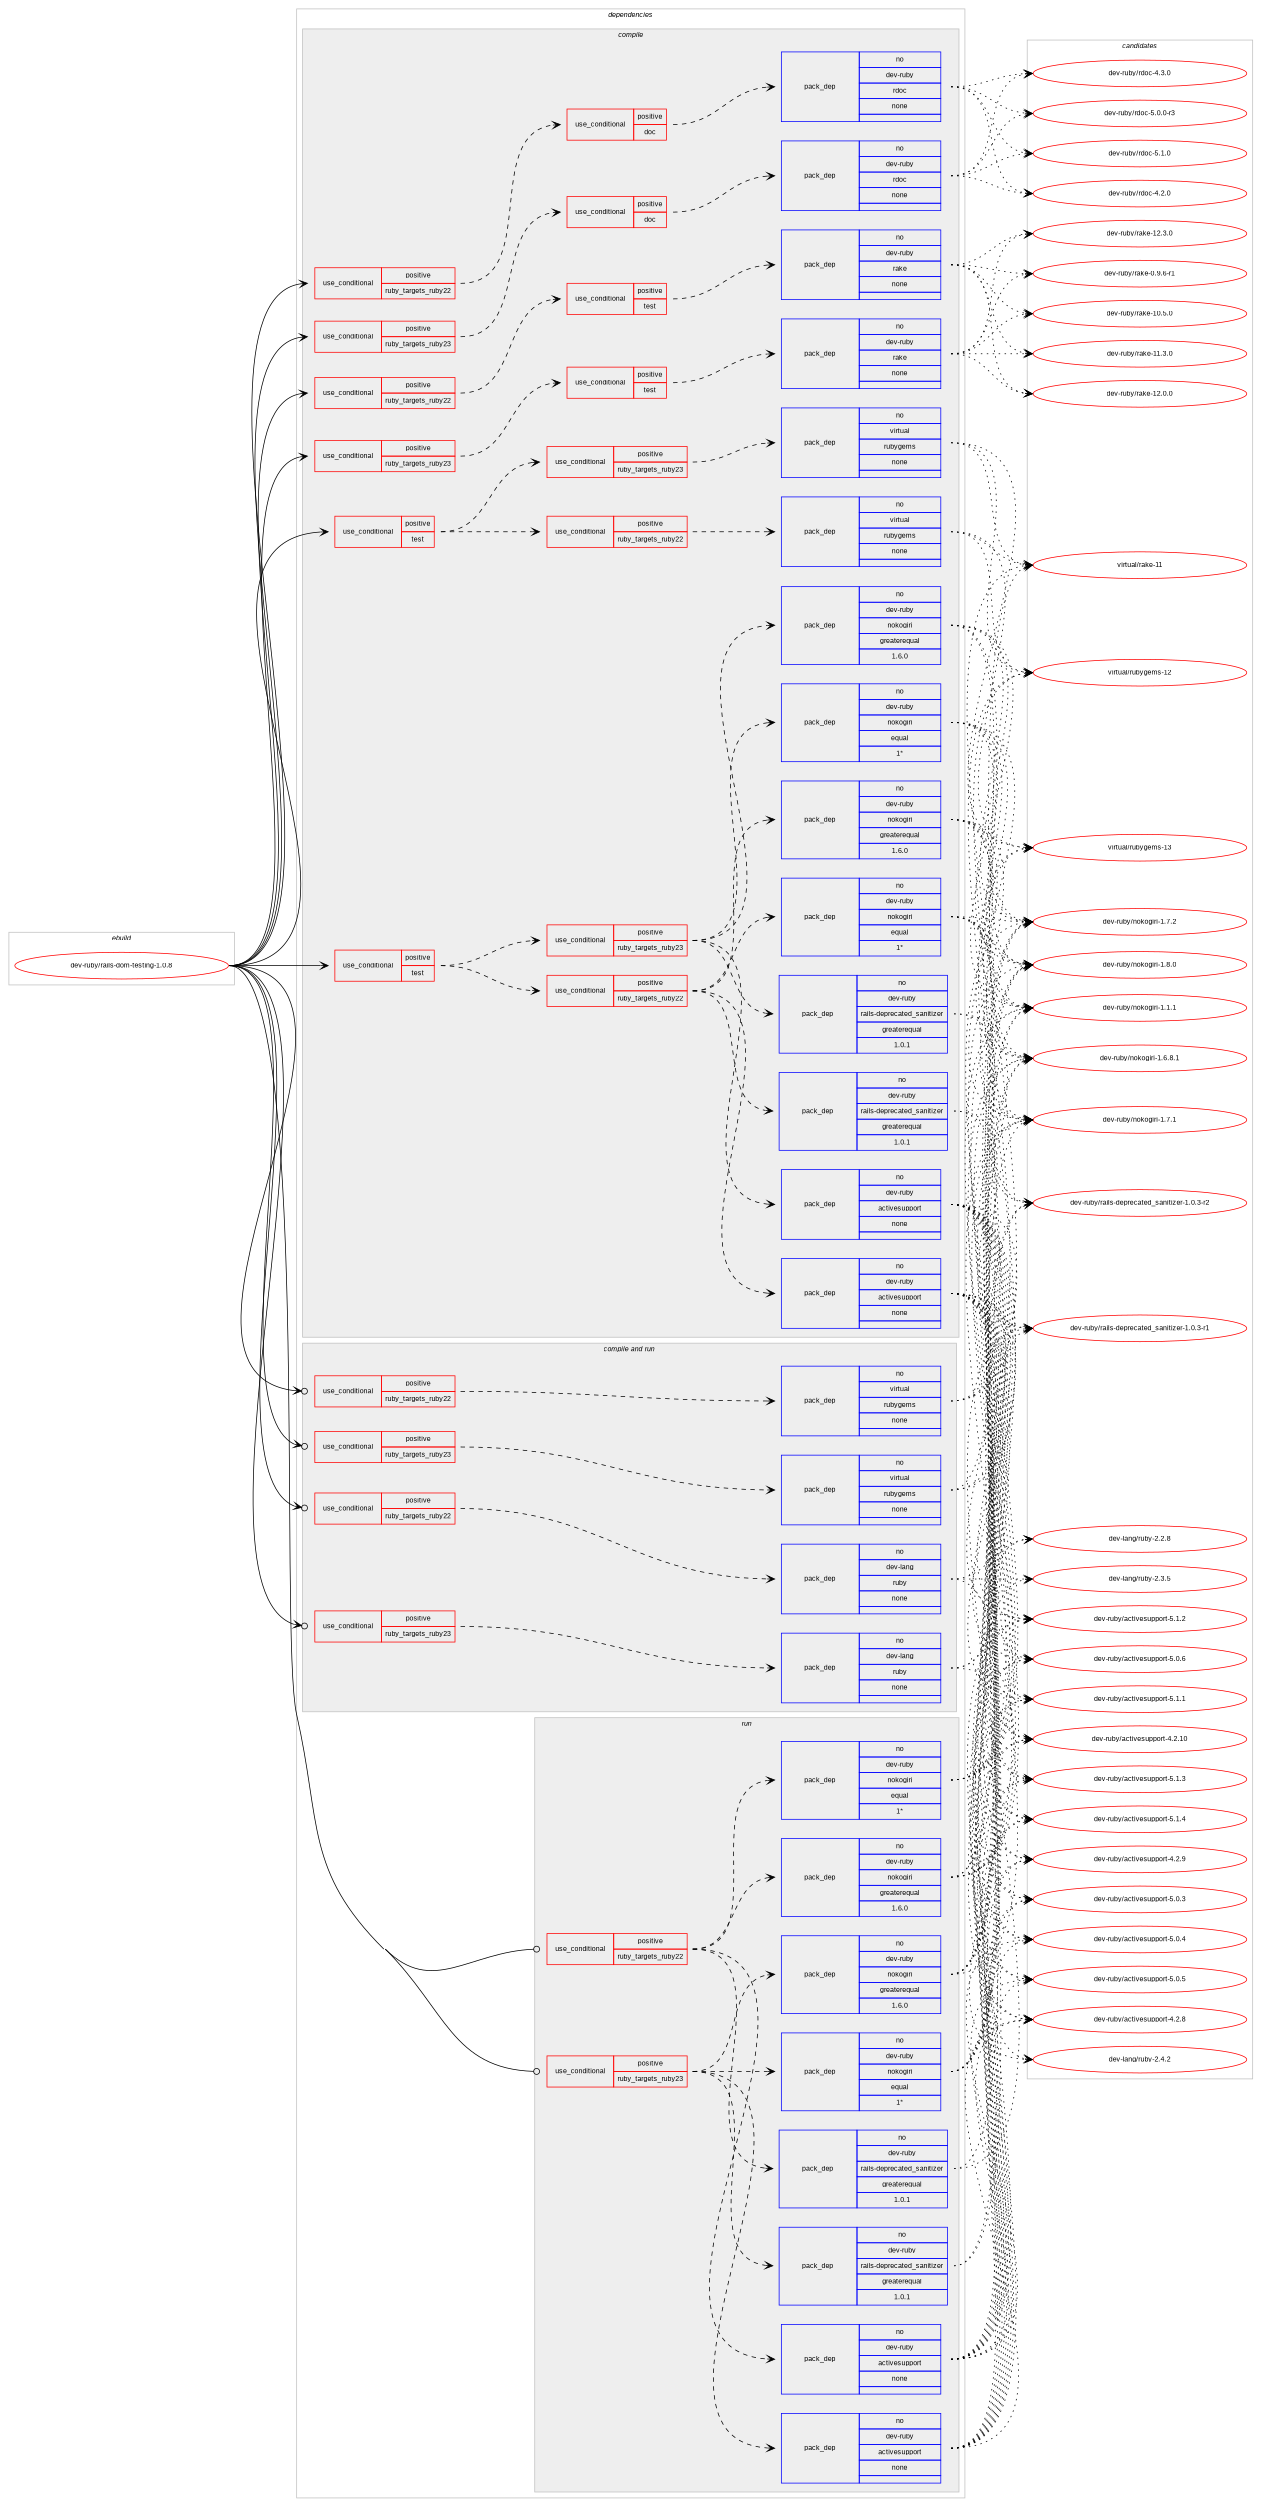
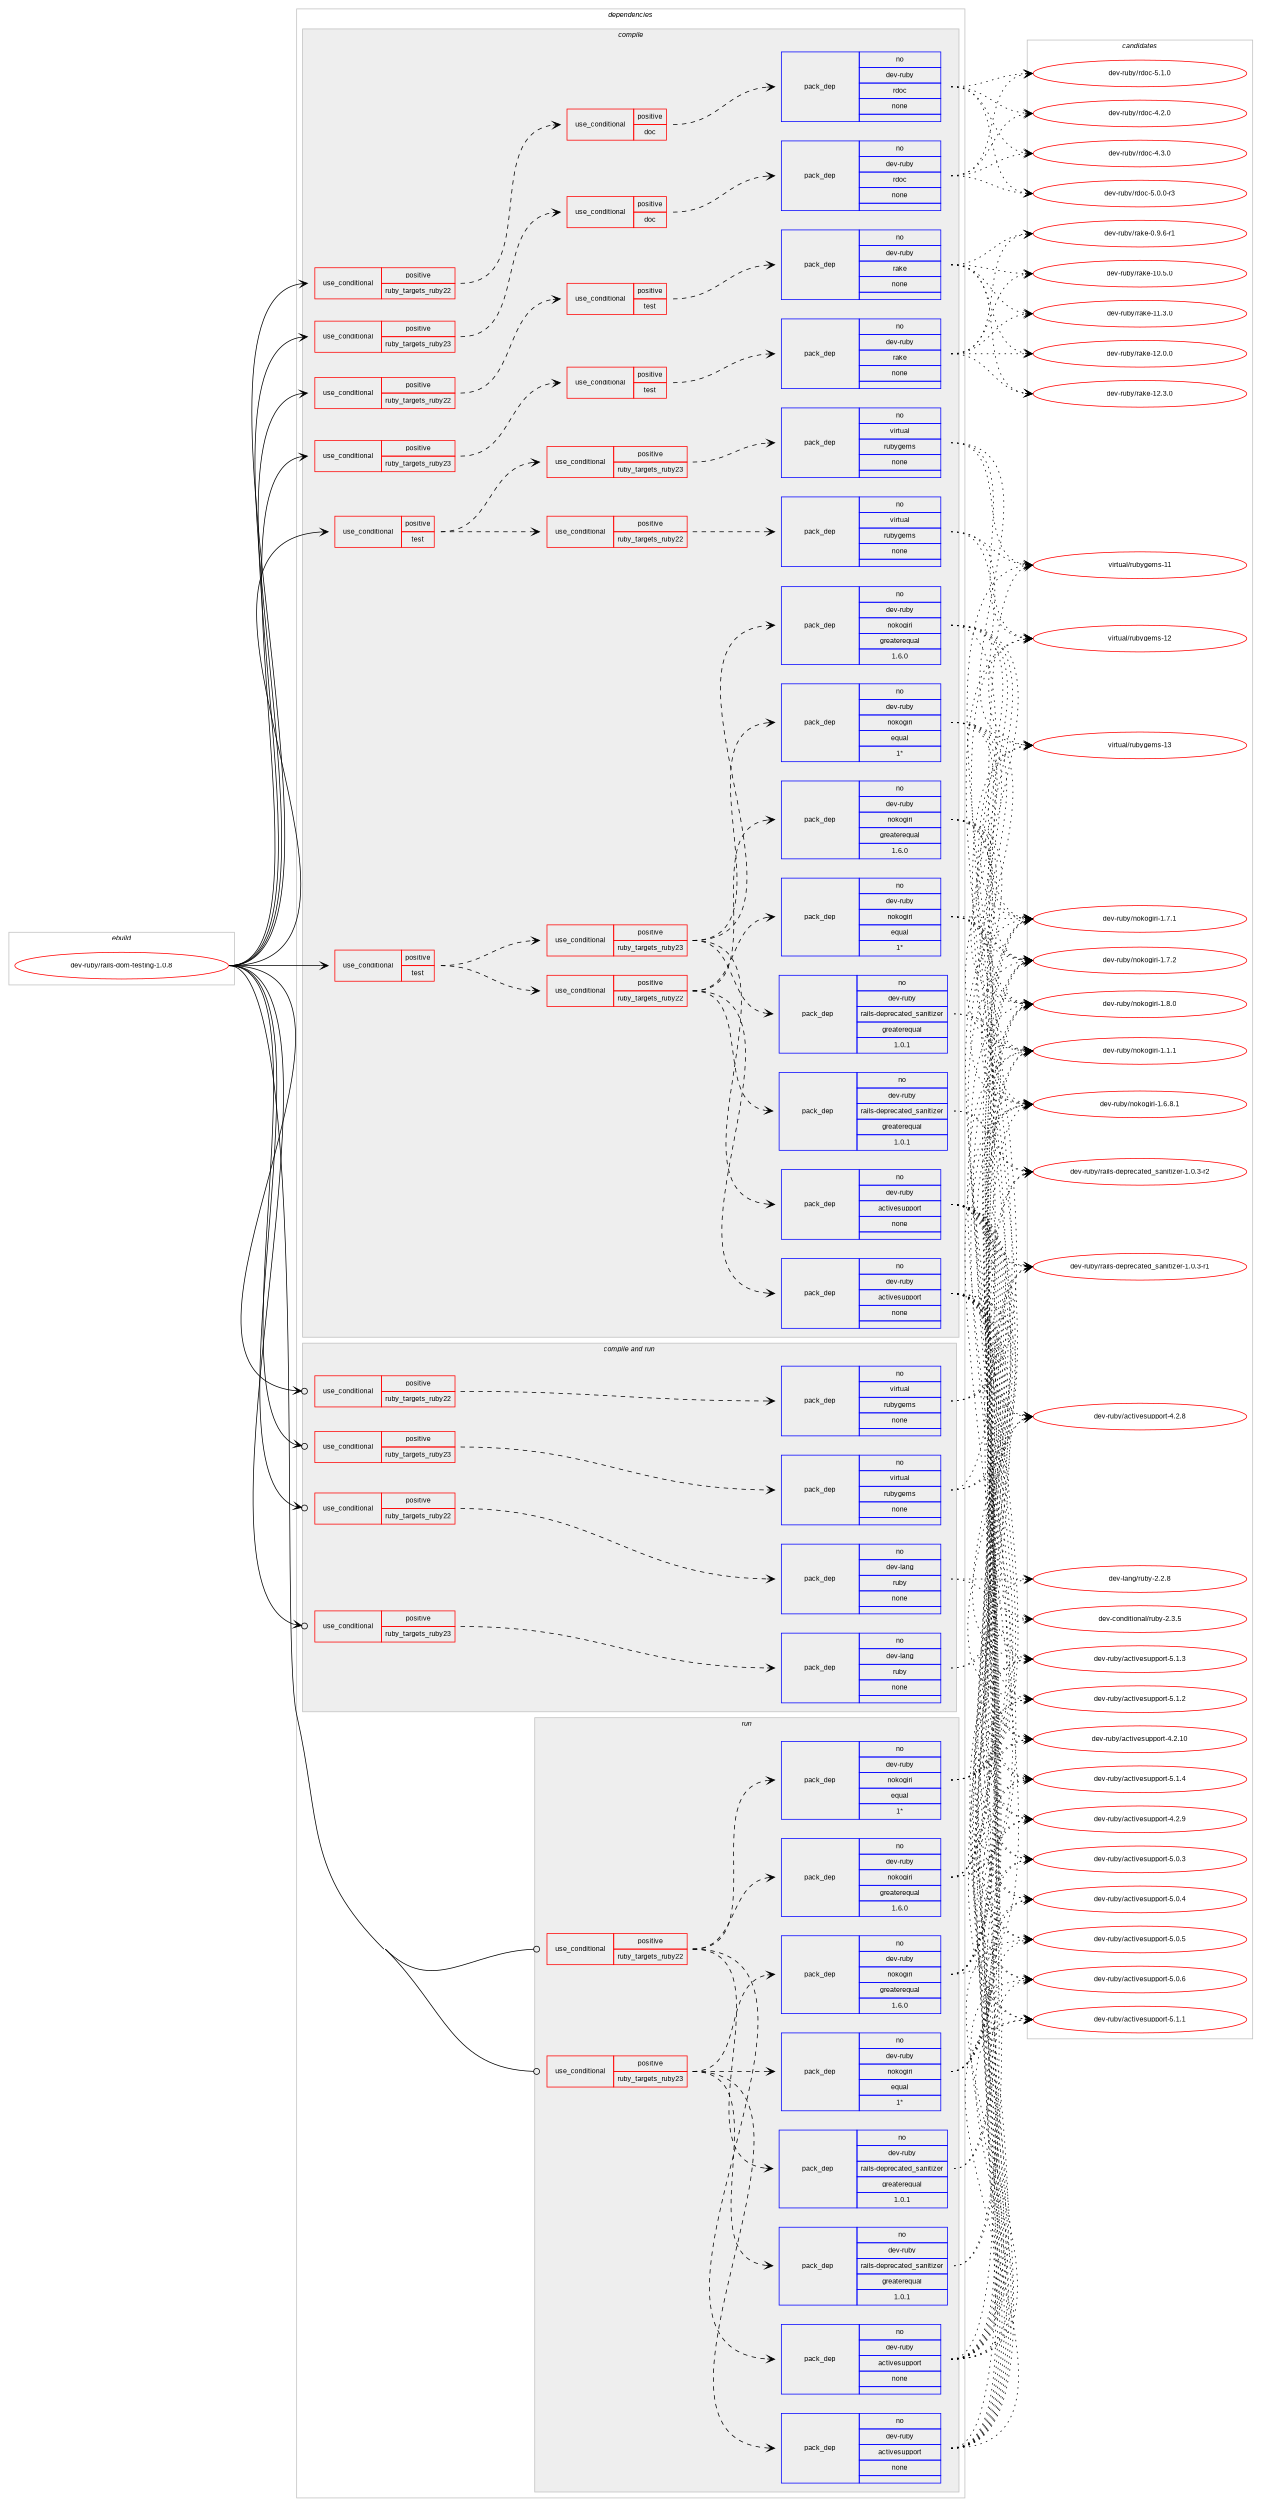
node "virtual/rake-11": label "virtual/rake-11" -> "virtual/rubygems-11"
node "dev-lang/ruby-2.3.5": label "dev-lang/ruby-2.3.5" -> "dev-conditional/ruby-2.3.5"
node "dev-lang/ruby-2.4.2": removed
